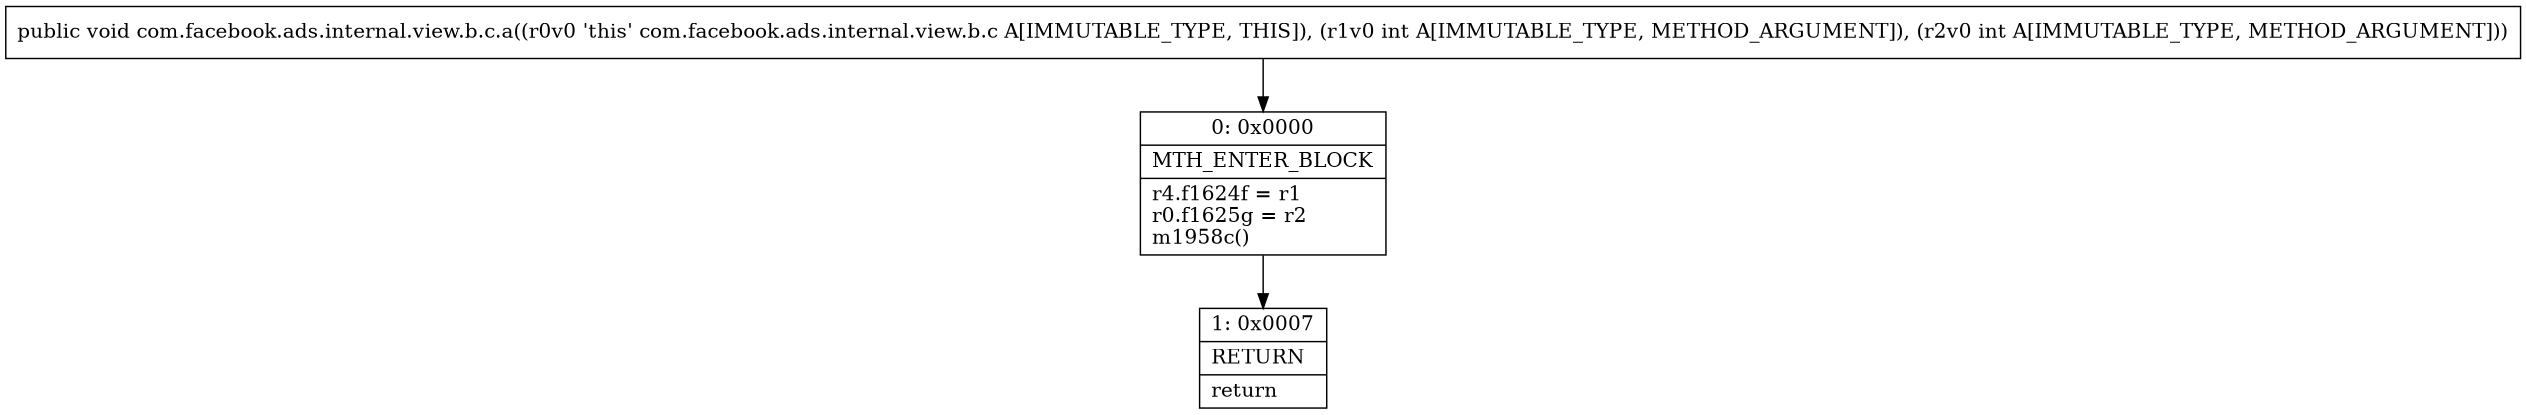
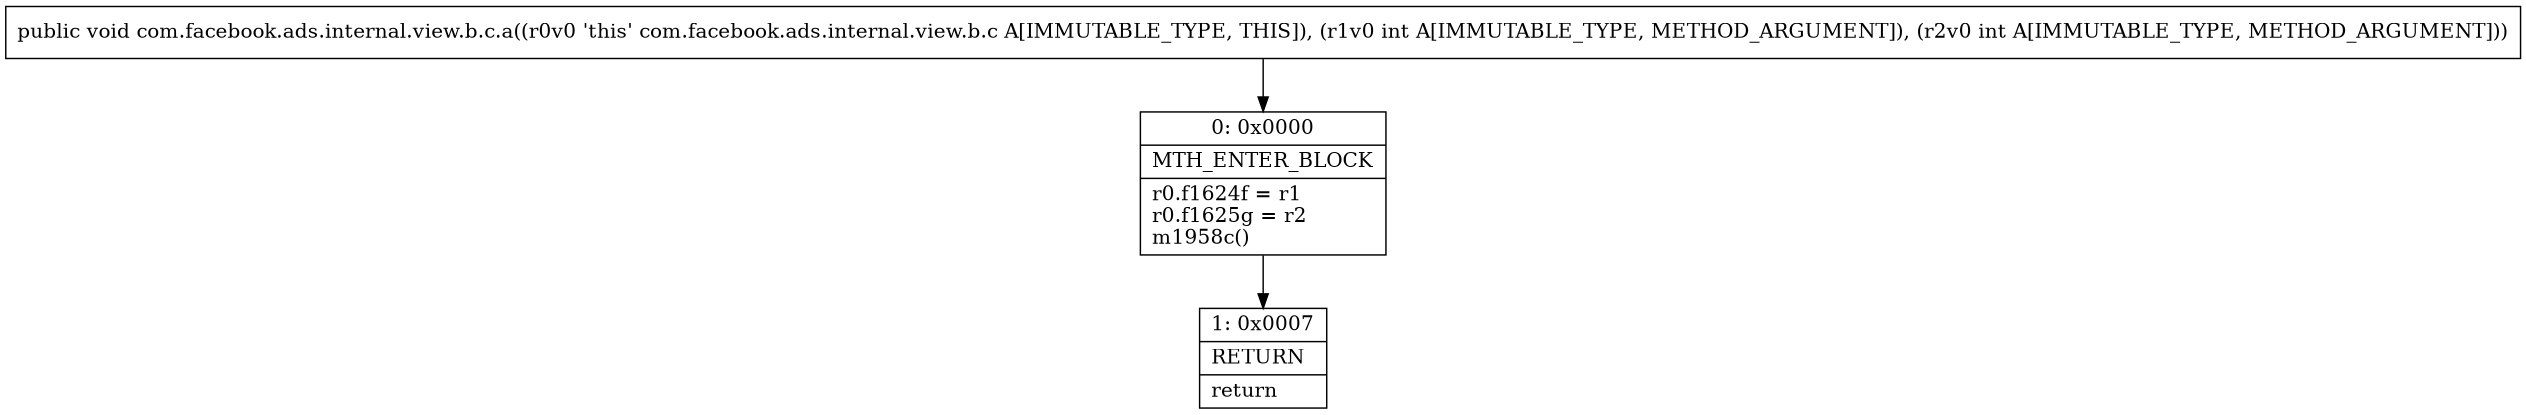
node "0: 0x0000": text "r4.f1624f = r1" -> "r0.f1624f = r1"
